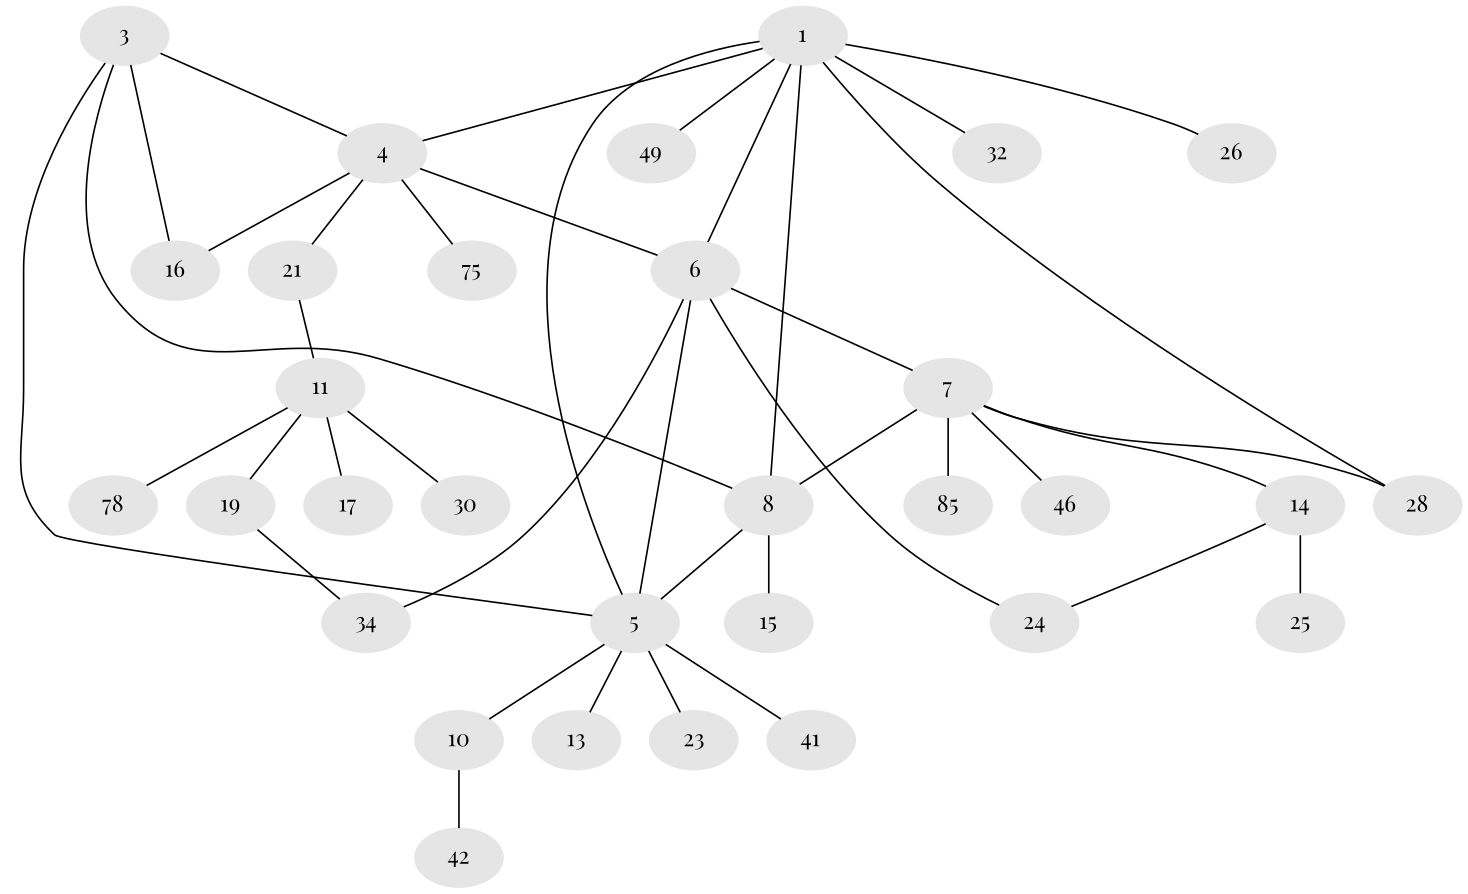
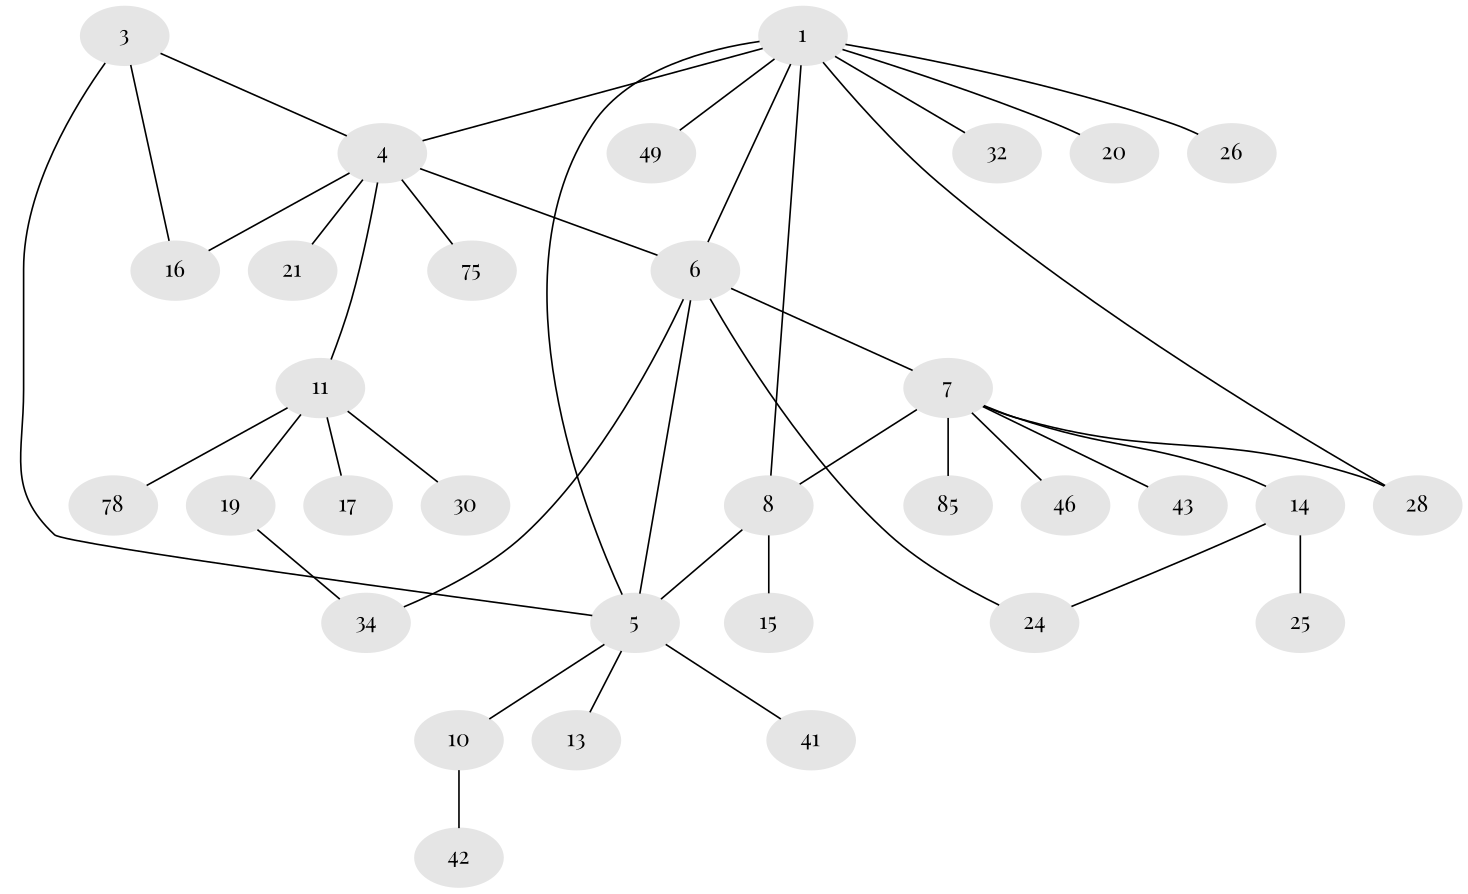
node "20": added
edge "21" -- "11": now "4" -- "11"
edge "3" -- "8": removed
node "43": added
node "23": removed
